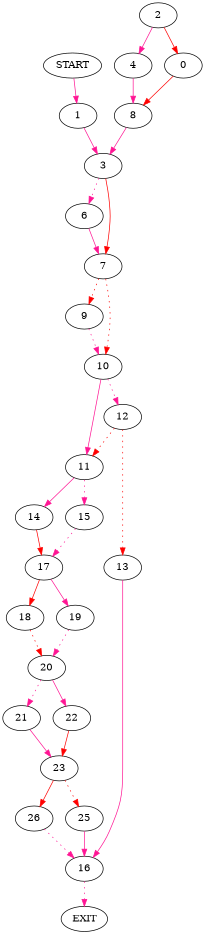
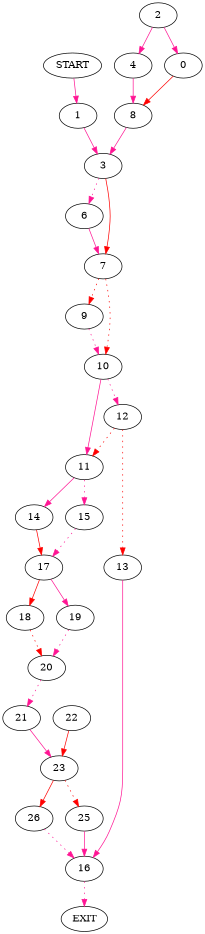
edge "2" -> "0": color red -> deeppink
edge "20" -> "22": removed
